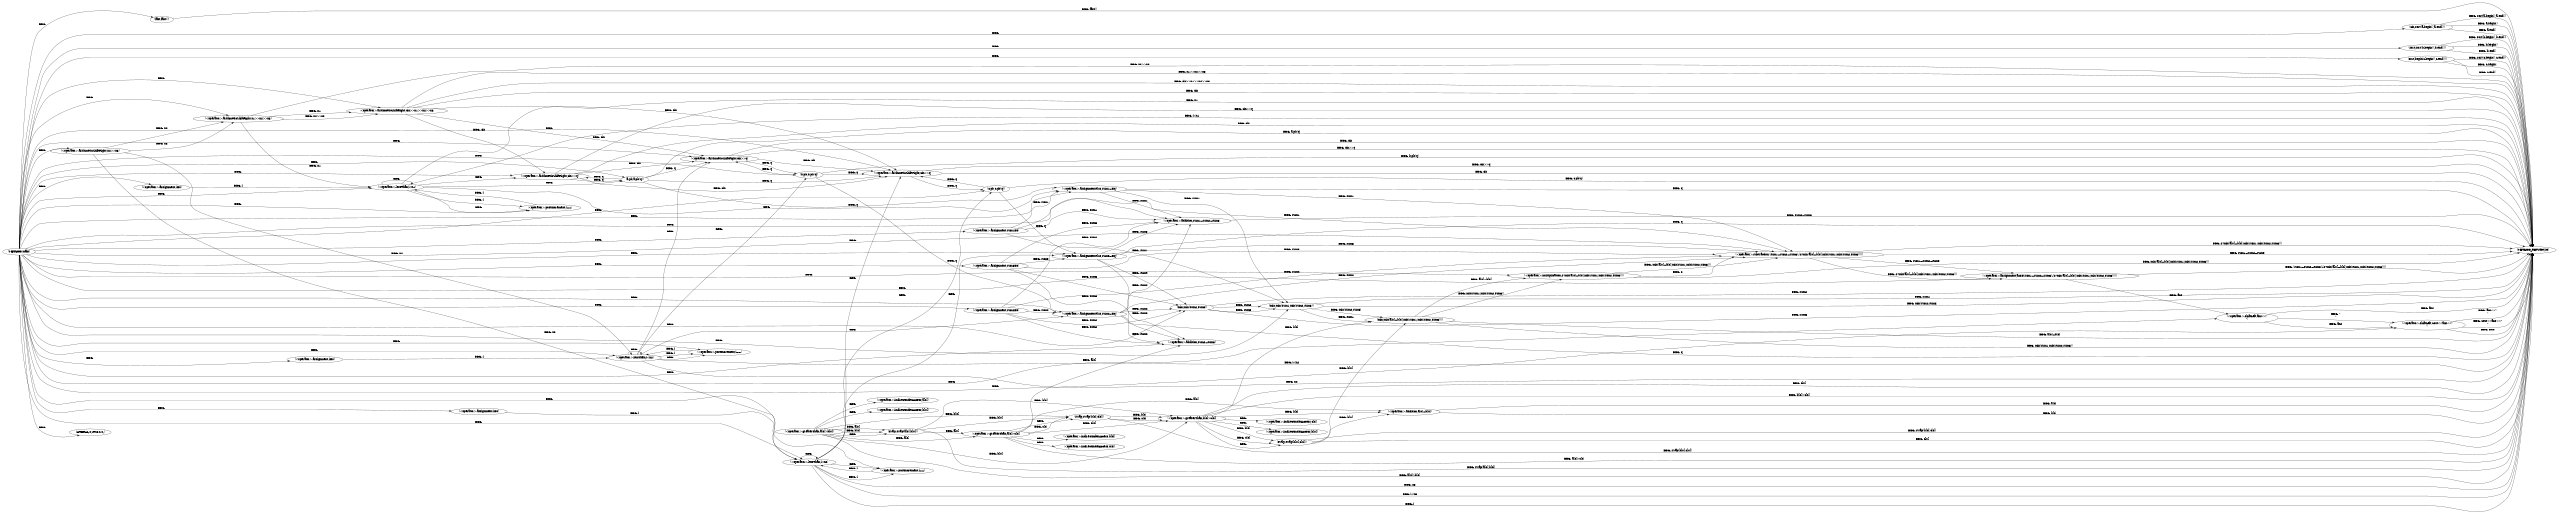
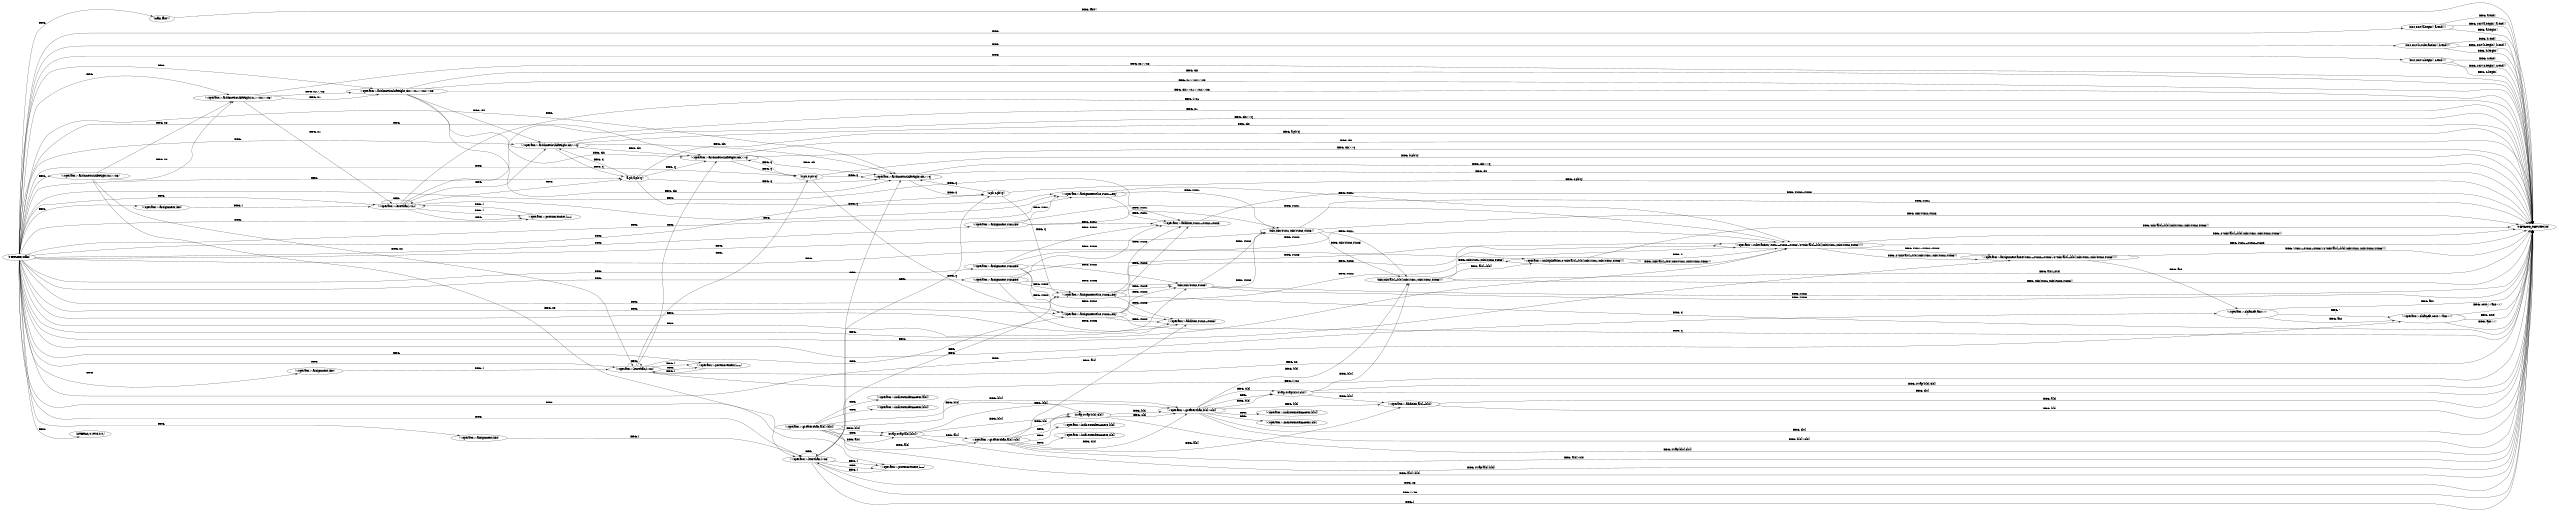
node "(fast,fast())": label "(fast,fast())" -> "(main,fast())"
node "(cin,sort(a.begin(),a.end()))": label "(cin,sort(a.begin(),a.end()))" -> "(sort,sort(a.begin(),a.end()))"
node "(sort,sort(b.begin(),b.end()))": label "(sort,sort(b.begin(),b.end()))" -> "(sort,sort(b.subtraction(),b.end()))"
node "(sort,begin(c.begin(),c.end()))": label "(sort,begin(c.begin(),c.end()))" -> "(sort,sort(c.begin(),c.end()))"
edge "(<operator>.assignmentPlus,sum1+=q)" -> "(METHOD_RETURN,int)": removed, label "DDG: q"
